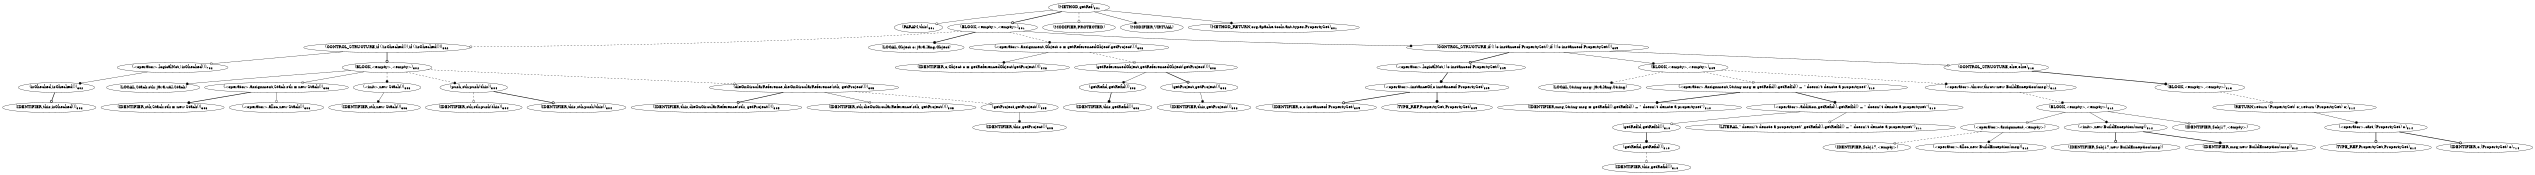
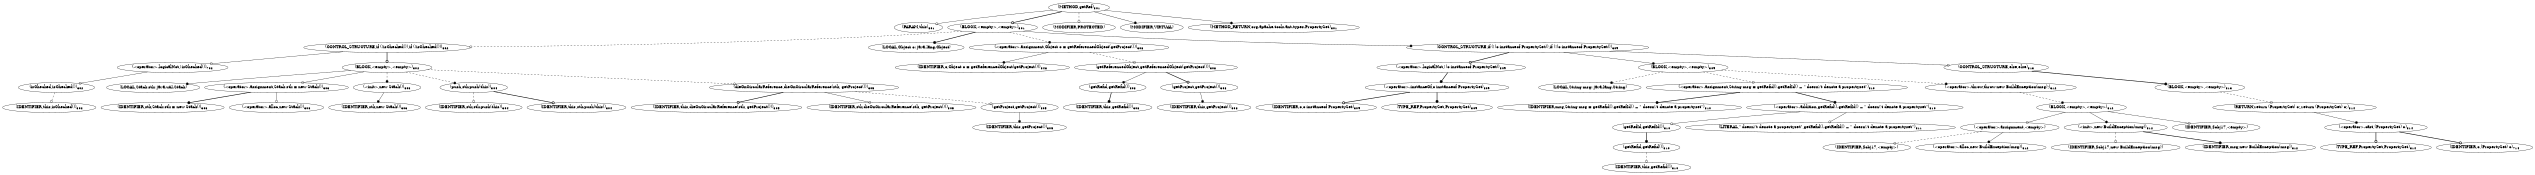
edge "(<operator>.logicalNot,!isChecked())" -> "(isChecked,isChecked())": arrowhead dot -> odot
edge "(isChecked,isChecked())" -> "(IDENTIFIER,this,isChecked())": style bold -> dashed
edge "(<init>,new BuildException(msg))" -> "(IDENTIFIER,$obj17,new BuildException(msg))": style bold -> dashed
